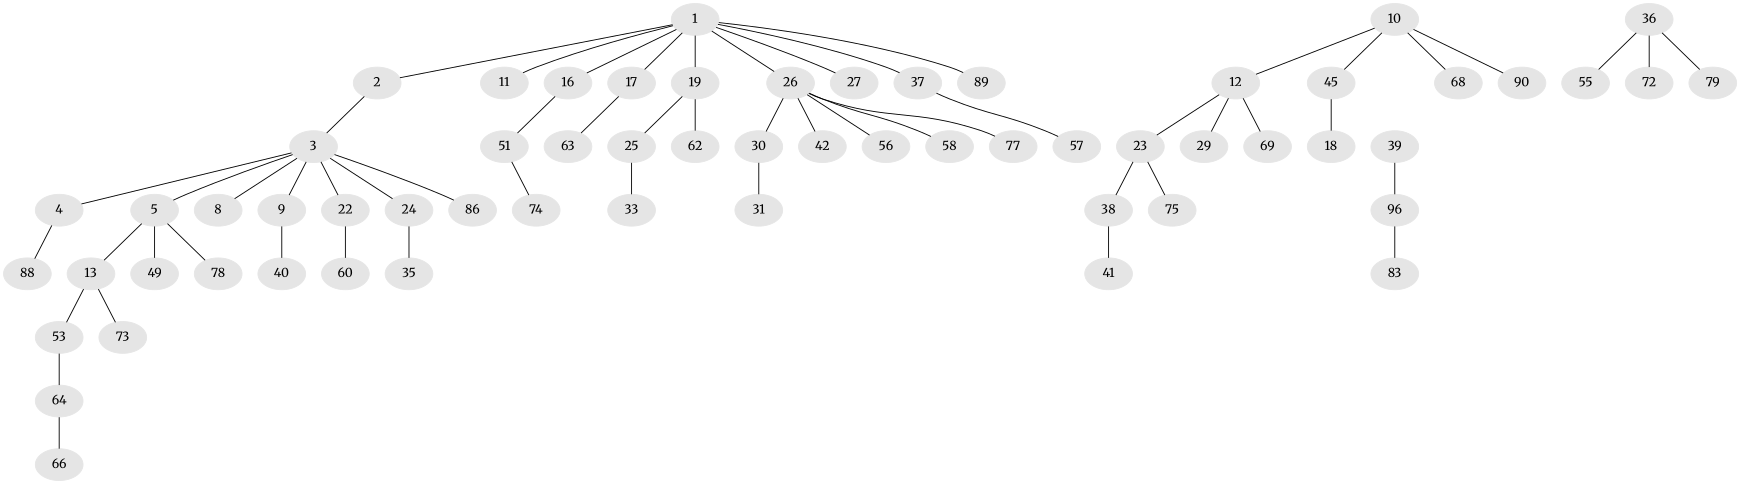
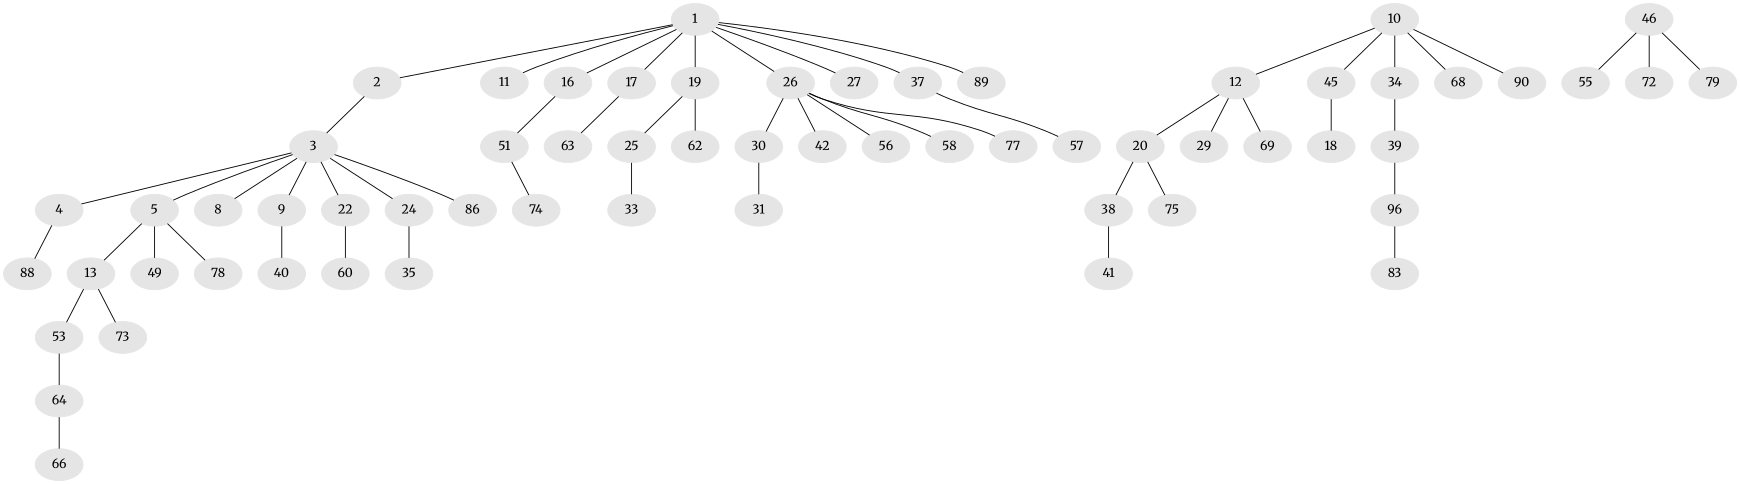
node "36": label "36" -> "46"
node "34": added
node "23": label "23" -> "20"
